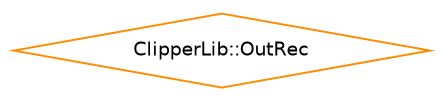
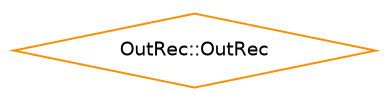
node "ClipperLib::OutRec": label "ClipperLib::OutRec" -> "OutRec::OutRec"
